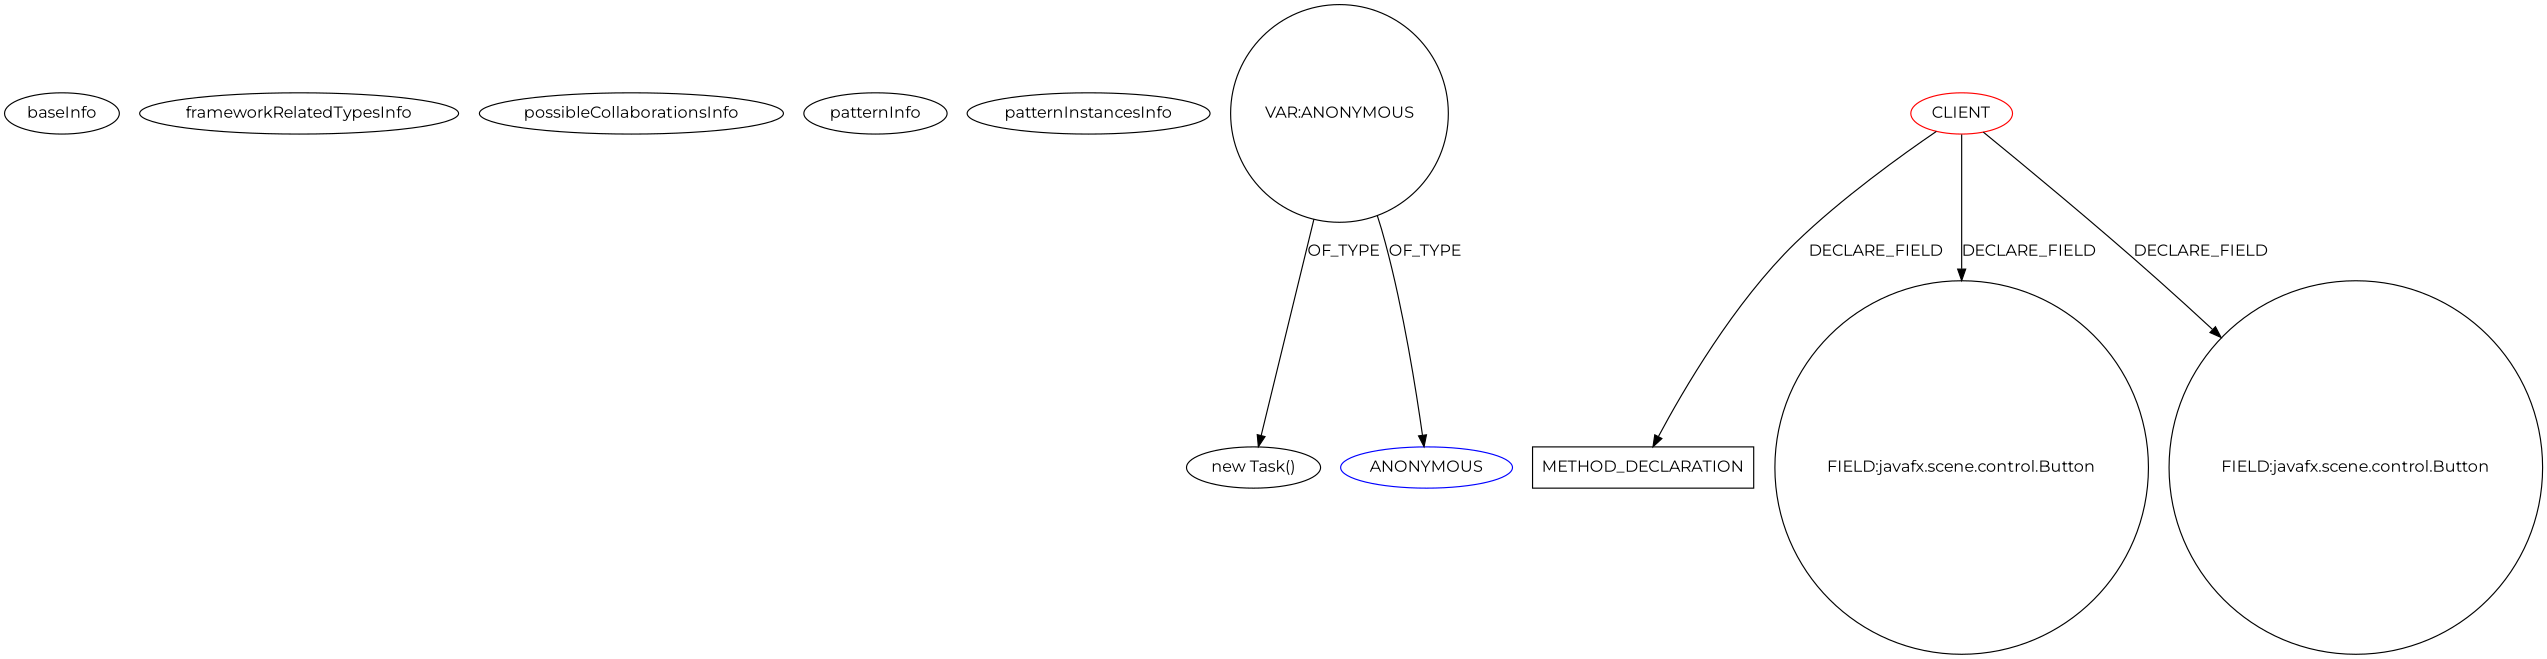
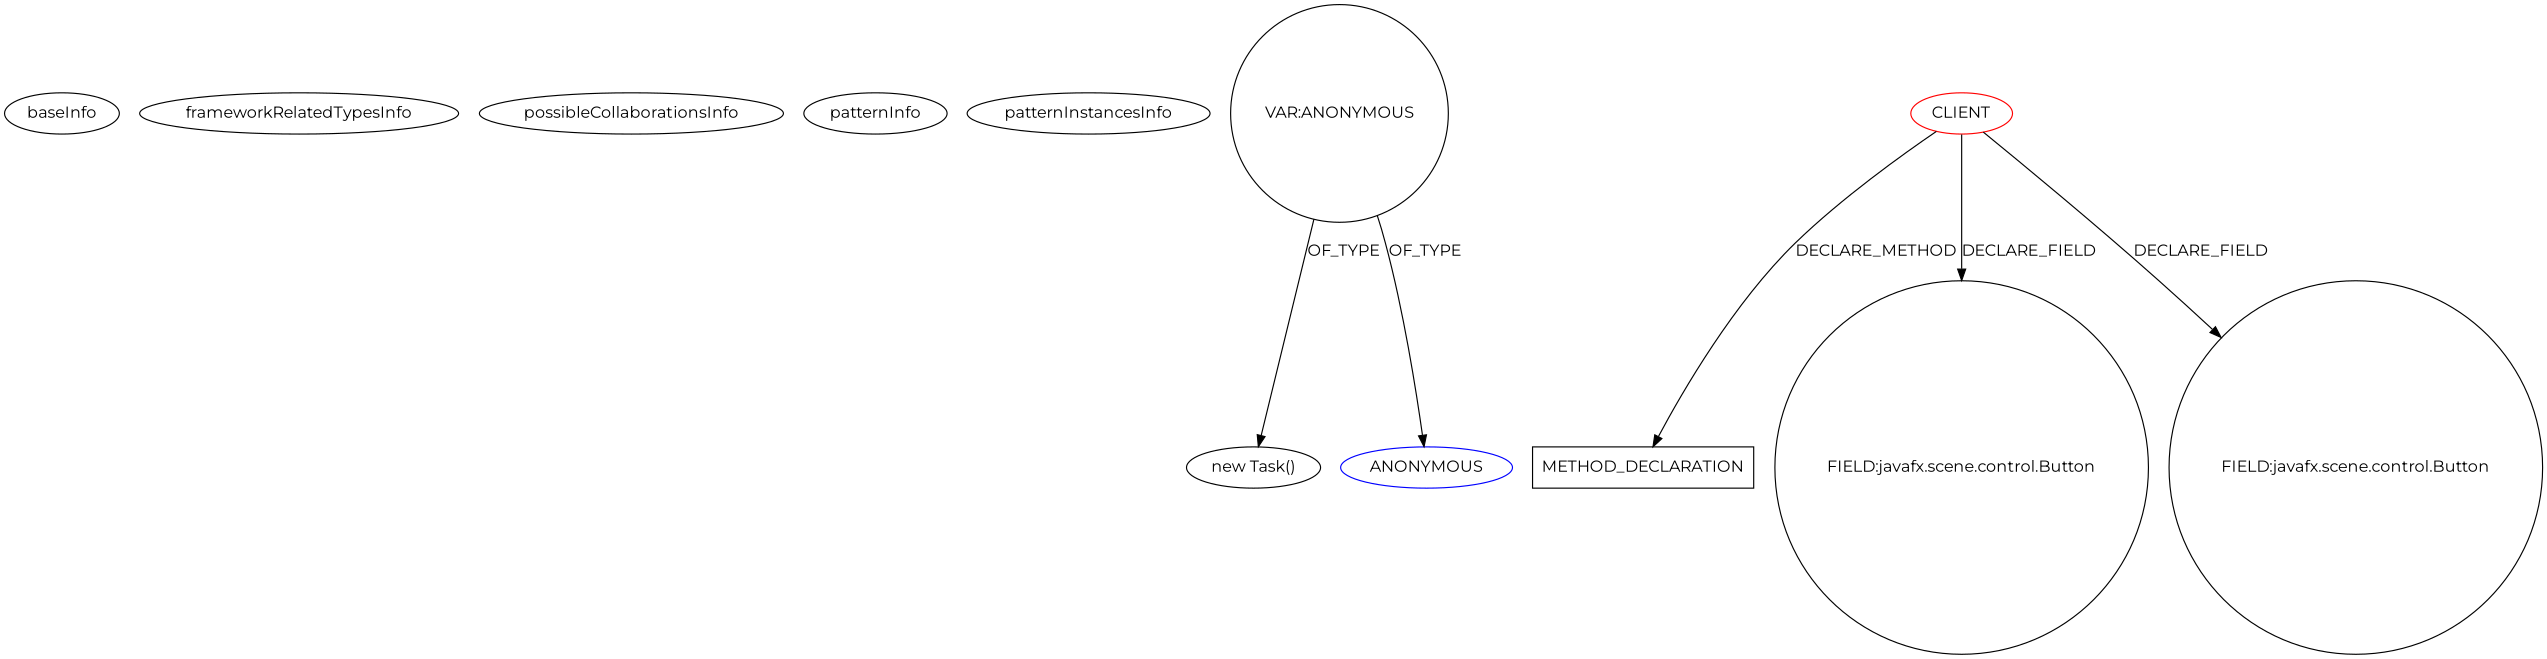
edge "CLIENT" -> "METHOD_DECLARATION": label "DECLARE_FIELD" -> "DECLARE_METHOD"
